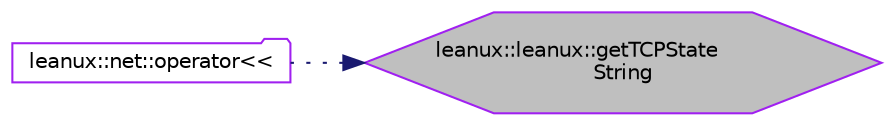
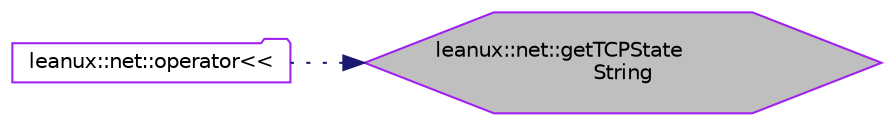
node "leanux::leanux::getTCPState String": label "leanux::leanux::getTCPState String" -> "leanux::net::getTCPState String"
